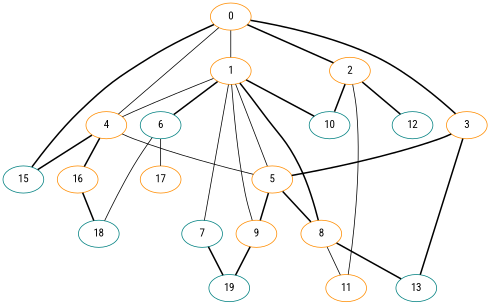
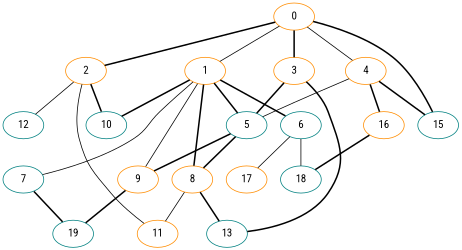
edge "1" -- "4": removed
edge "2" -- "12": style bold -> solid
edge "1" -- "5": style solid -> bold
node "5": color darkorange -> teal
